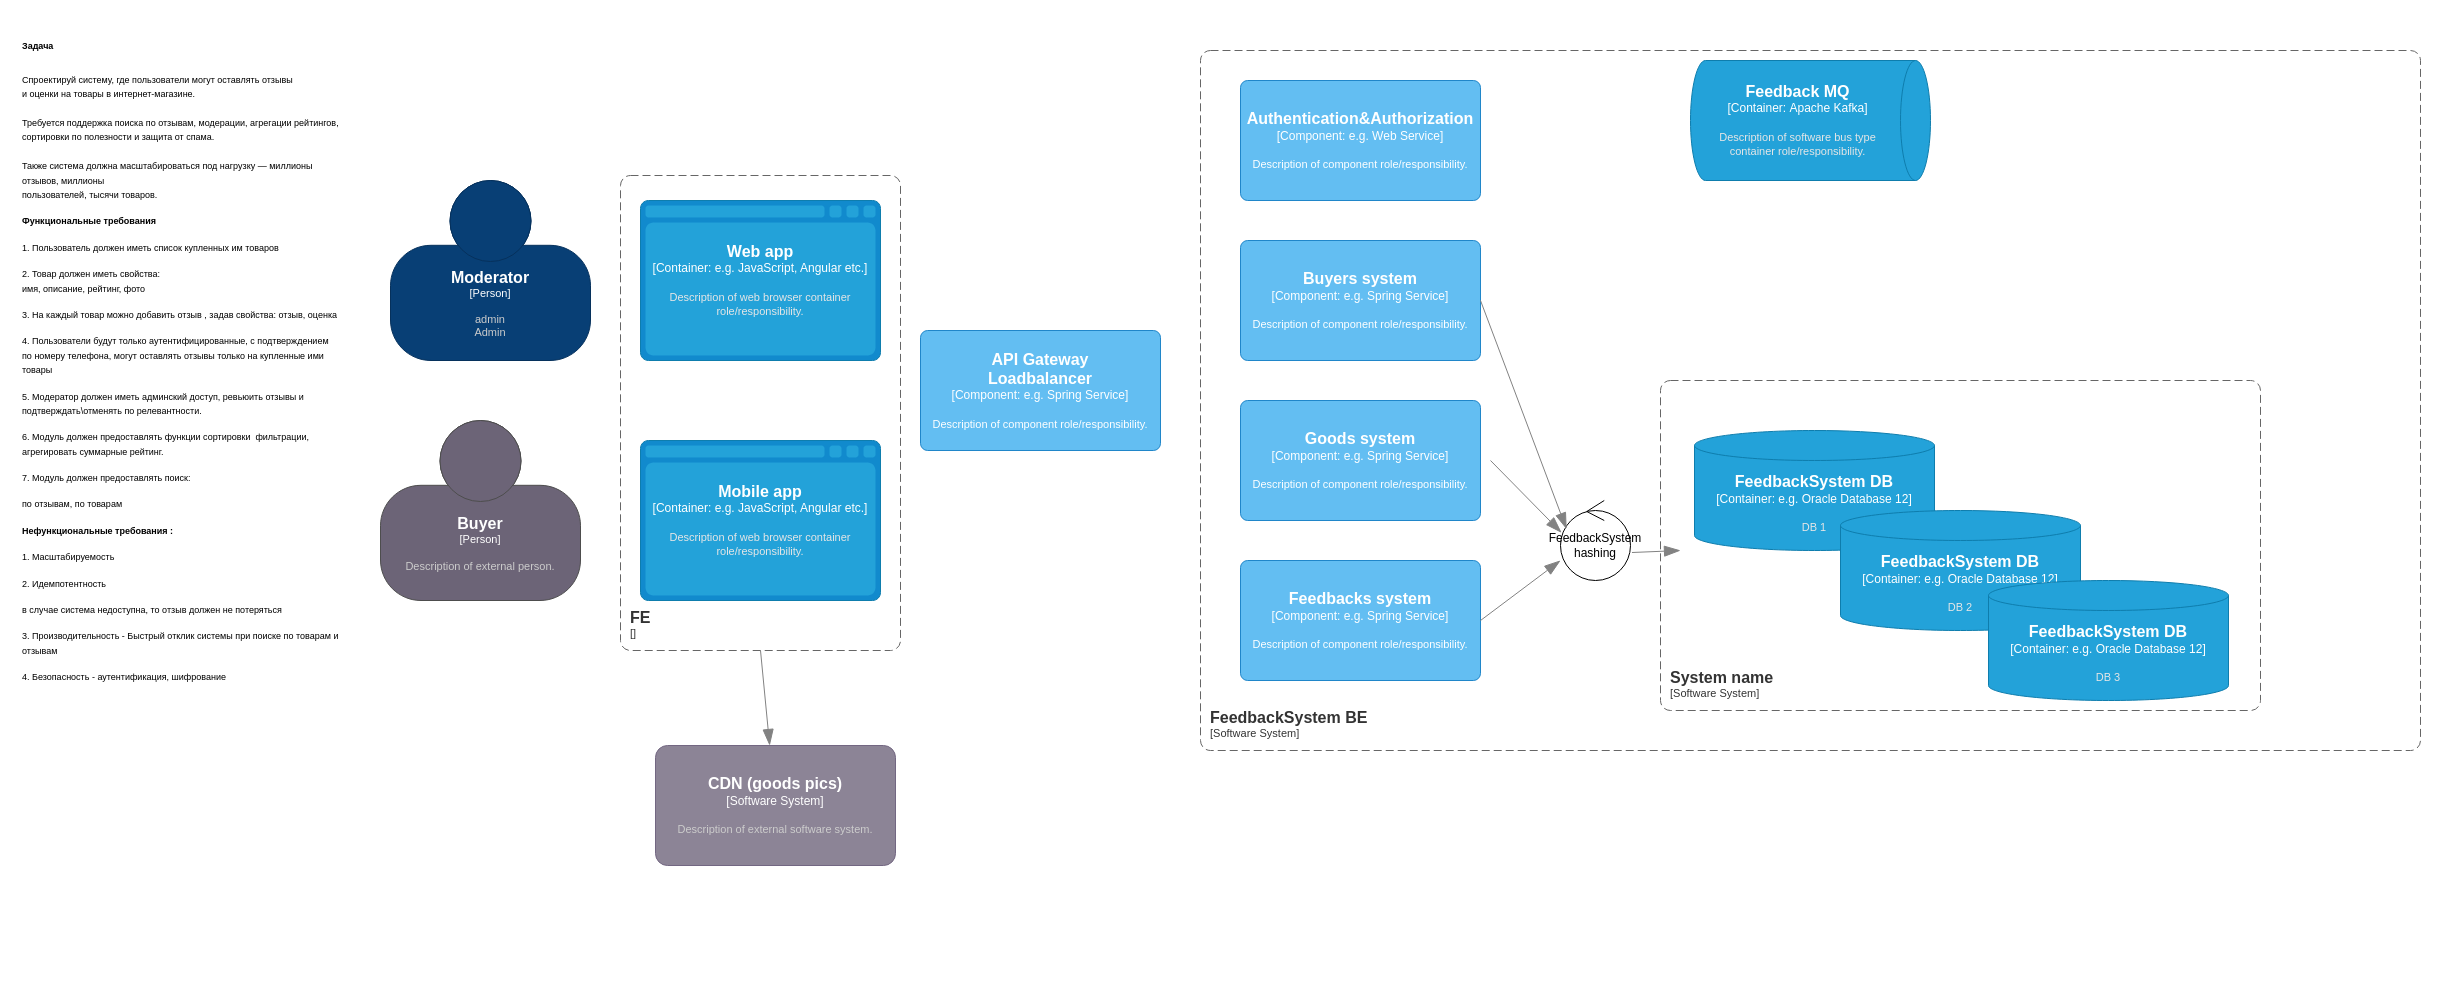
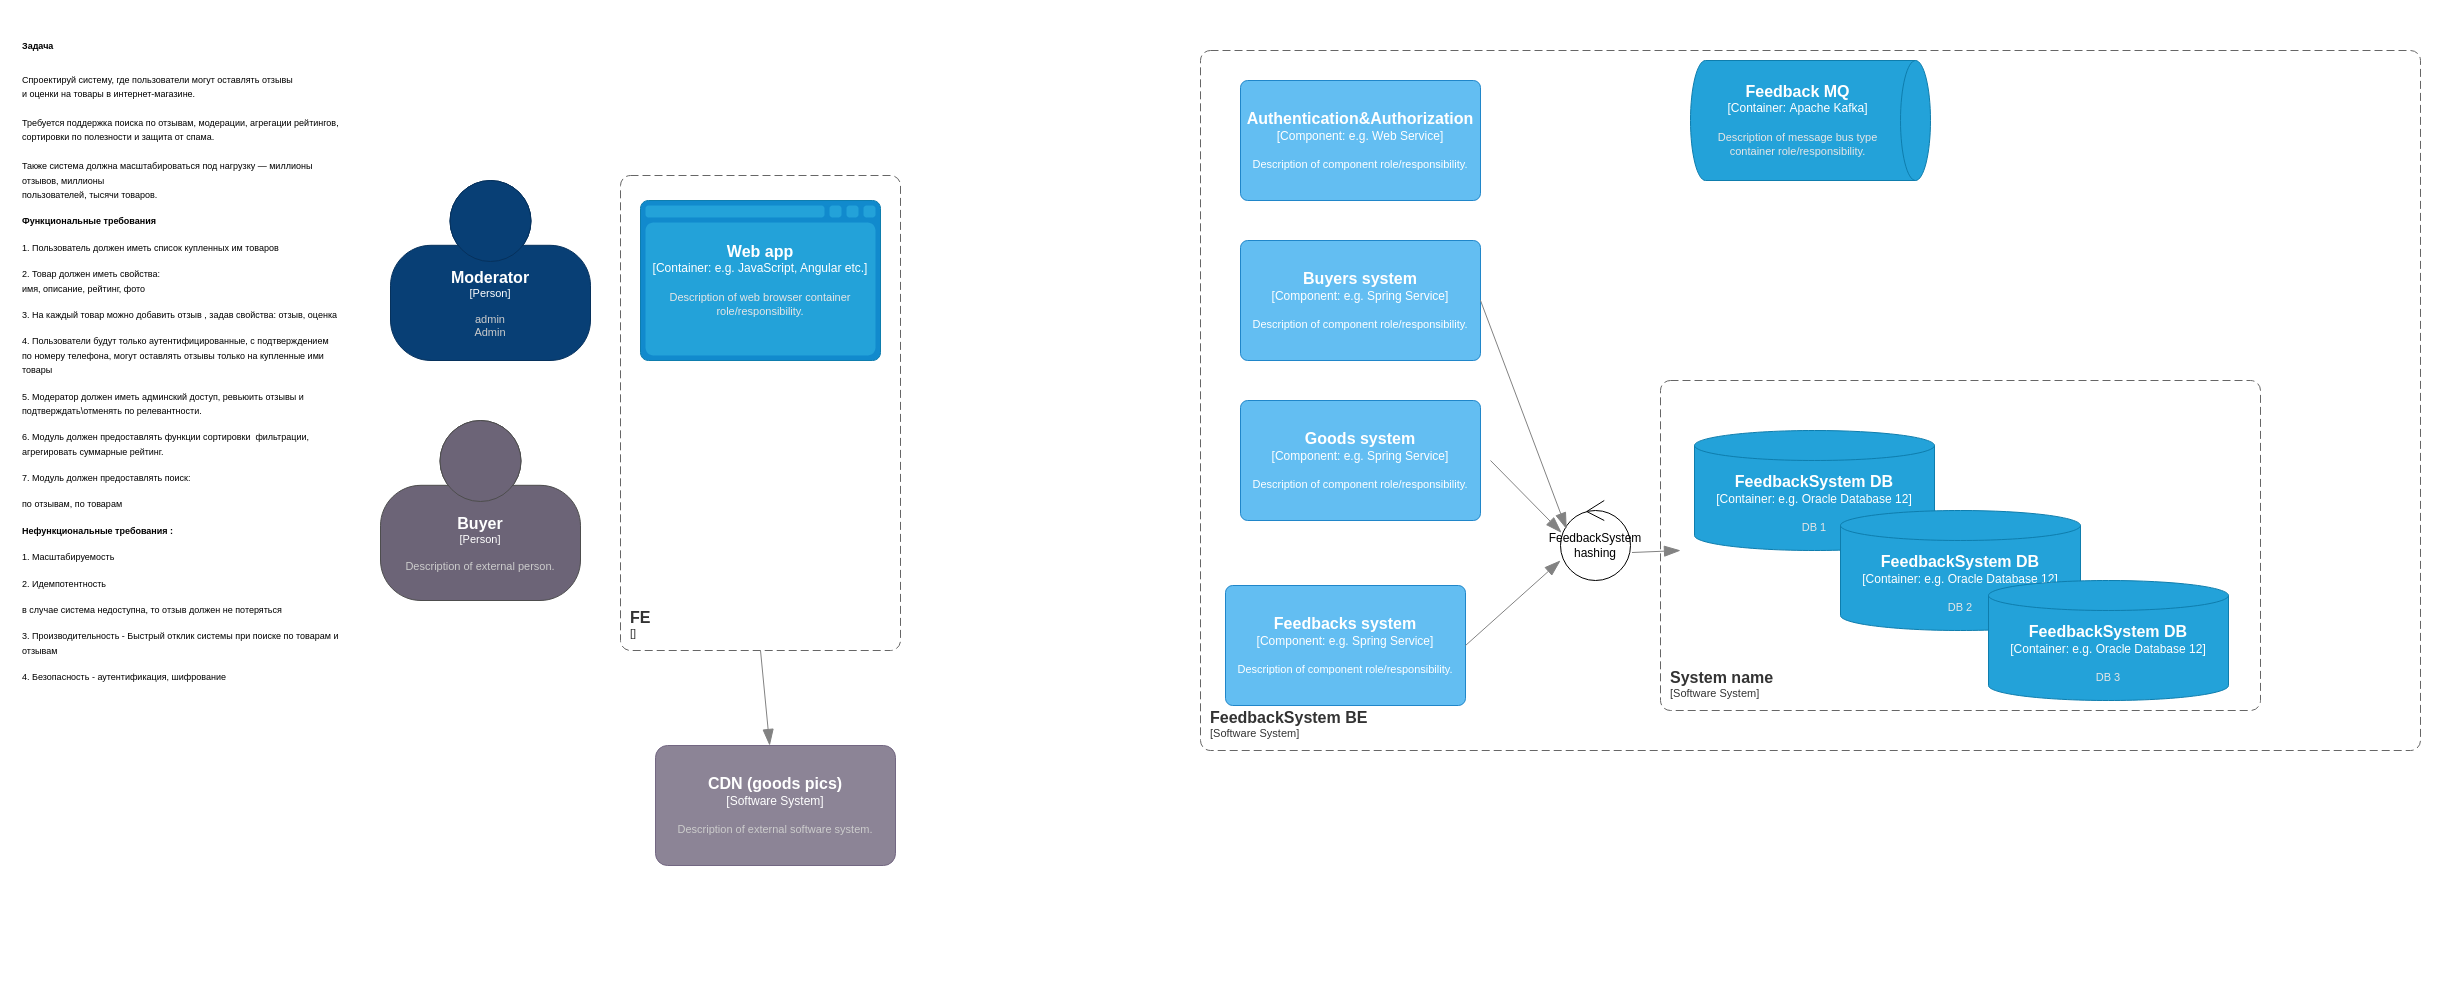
node "Feedback MQ [Container: Apache Kafka] Description of software bus type container role/responsibility.": label "Feedback MQ [Container: Apache Kafka] Description of software bus type container role/responsibility." -> "Feedback MQ [Container: Apache Kafka] Description of message bus type container role/responsibility."
node "API Gateway Loadbalancer [Component: e.g. Spring Service] Description of component role/responsibility.": removed
node "Mobile app [Container: e.g. JavaScript, Angular etc.] Description of web browser container role/responsibility.": removed
node "Feedbacks system [Component: e.g. Spring Service] Description of component role/responsibility.": moved (1361, 621) -> (1346, 646)
